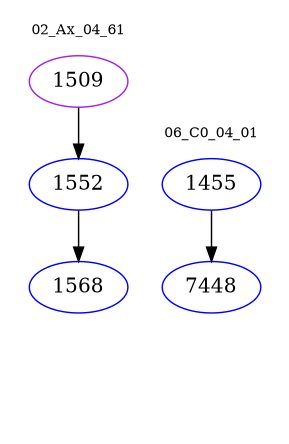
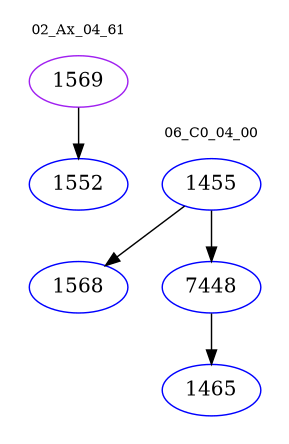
node "1509": label "1509" -> "1569"
cluster "06_C0_04_01": label "06_C0_04_01" -> "06_C0_04_00"
edge "1552" -> "1568": now "1455" -> "1568"
node "1465": added
